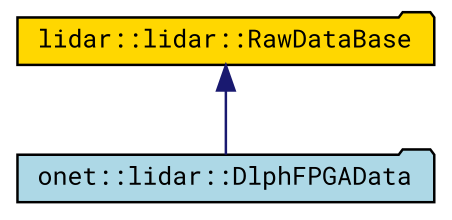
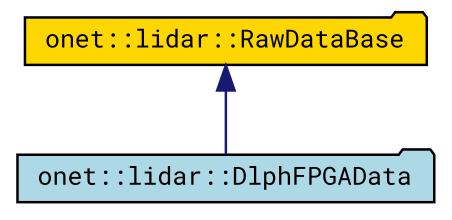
node "lidar::lidar::RawDataBase": label "lidar::lidar::RawDataBase" -> "onet::lidar::RawDataBase"
